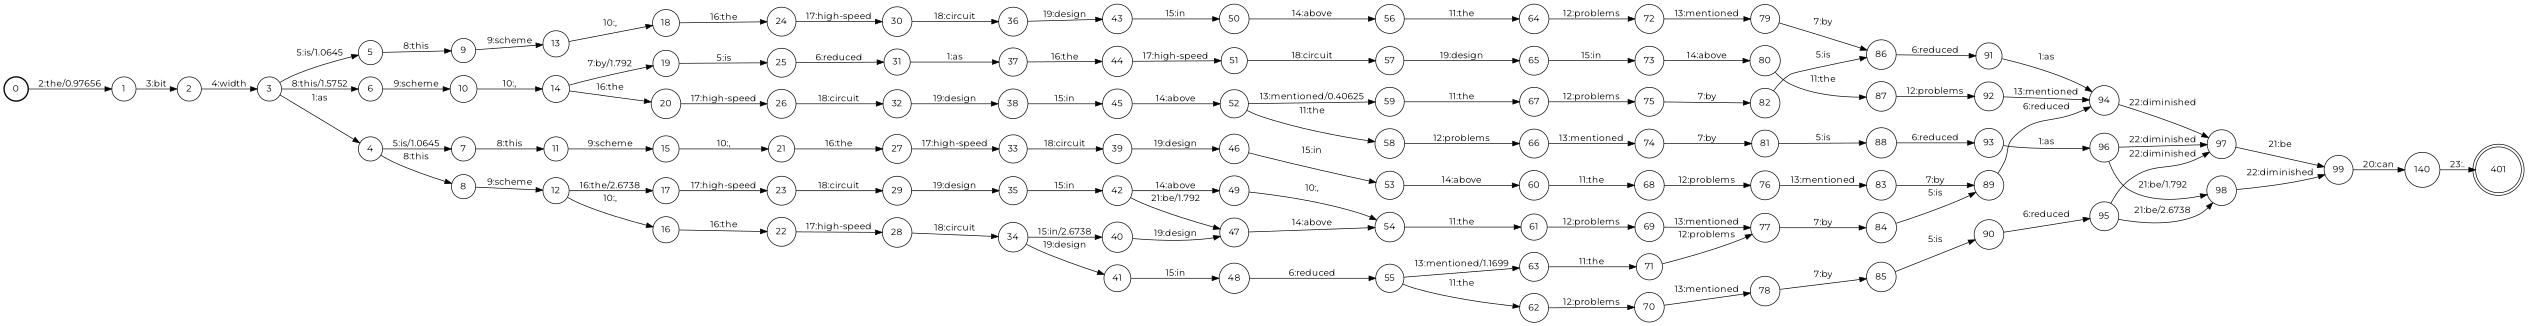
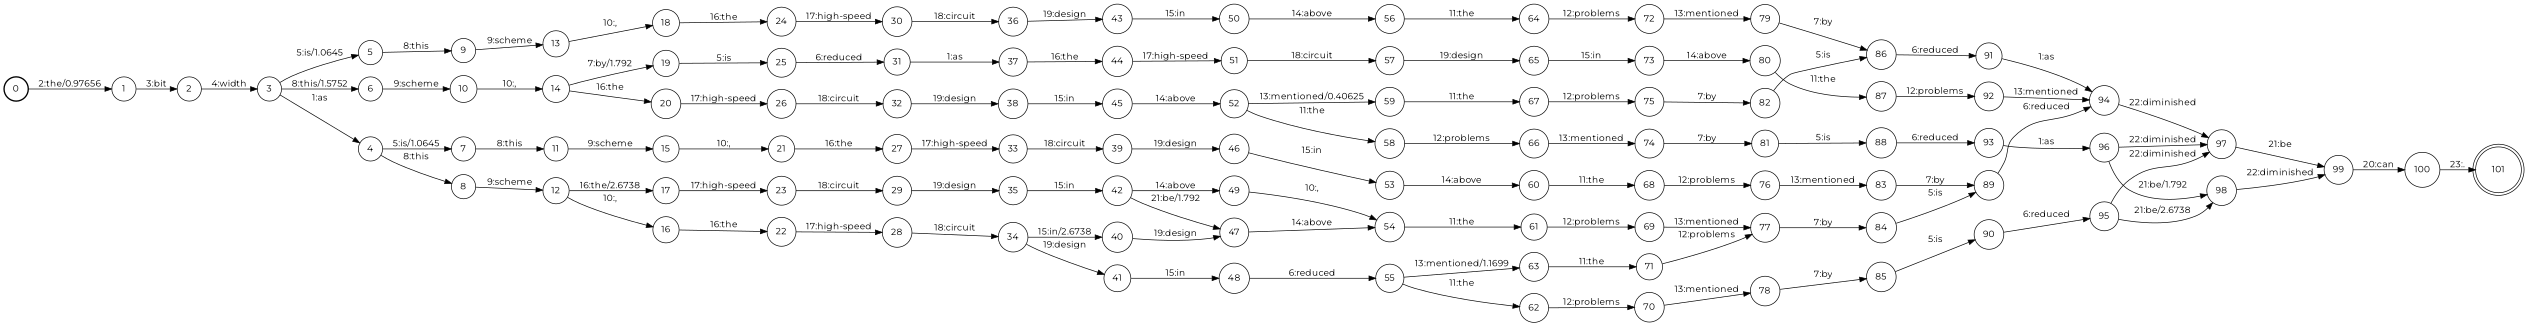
node "140": label "140" -> "100"
node "401": label "401" -> "101"
